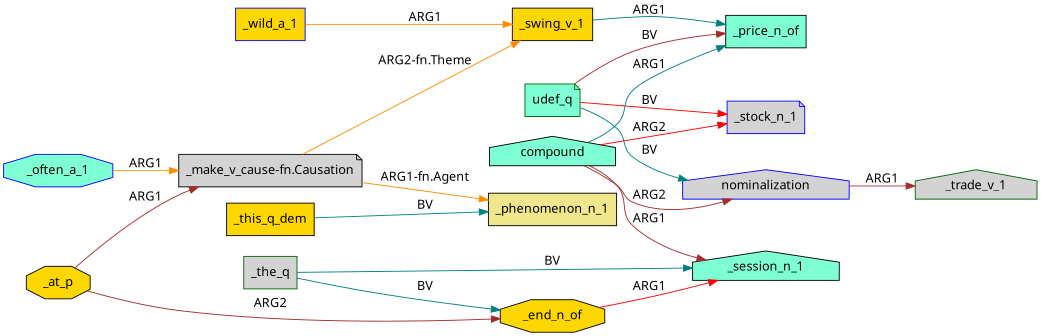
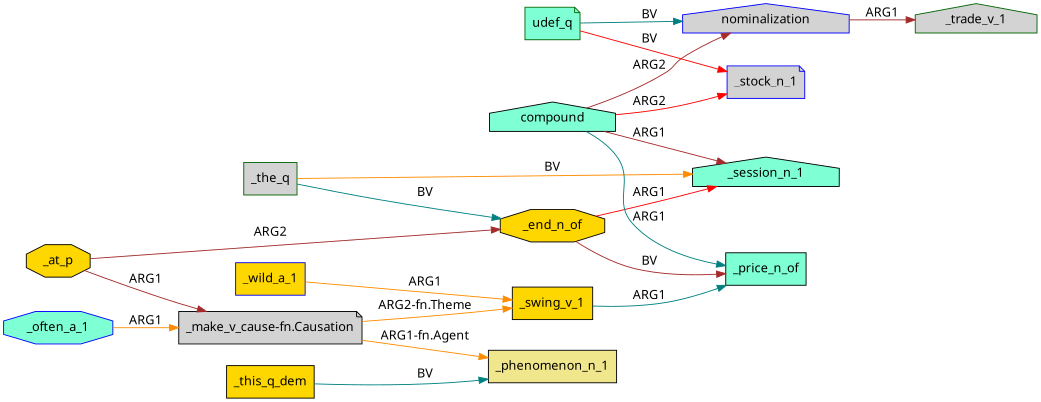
edge "udef_q" -> "_price_n_of": now "_end_n_of" -> "_price_n_of"
edge "_the_q" -> "_session_n_1": color teal -> darkorange
